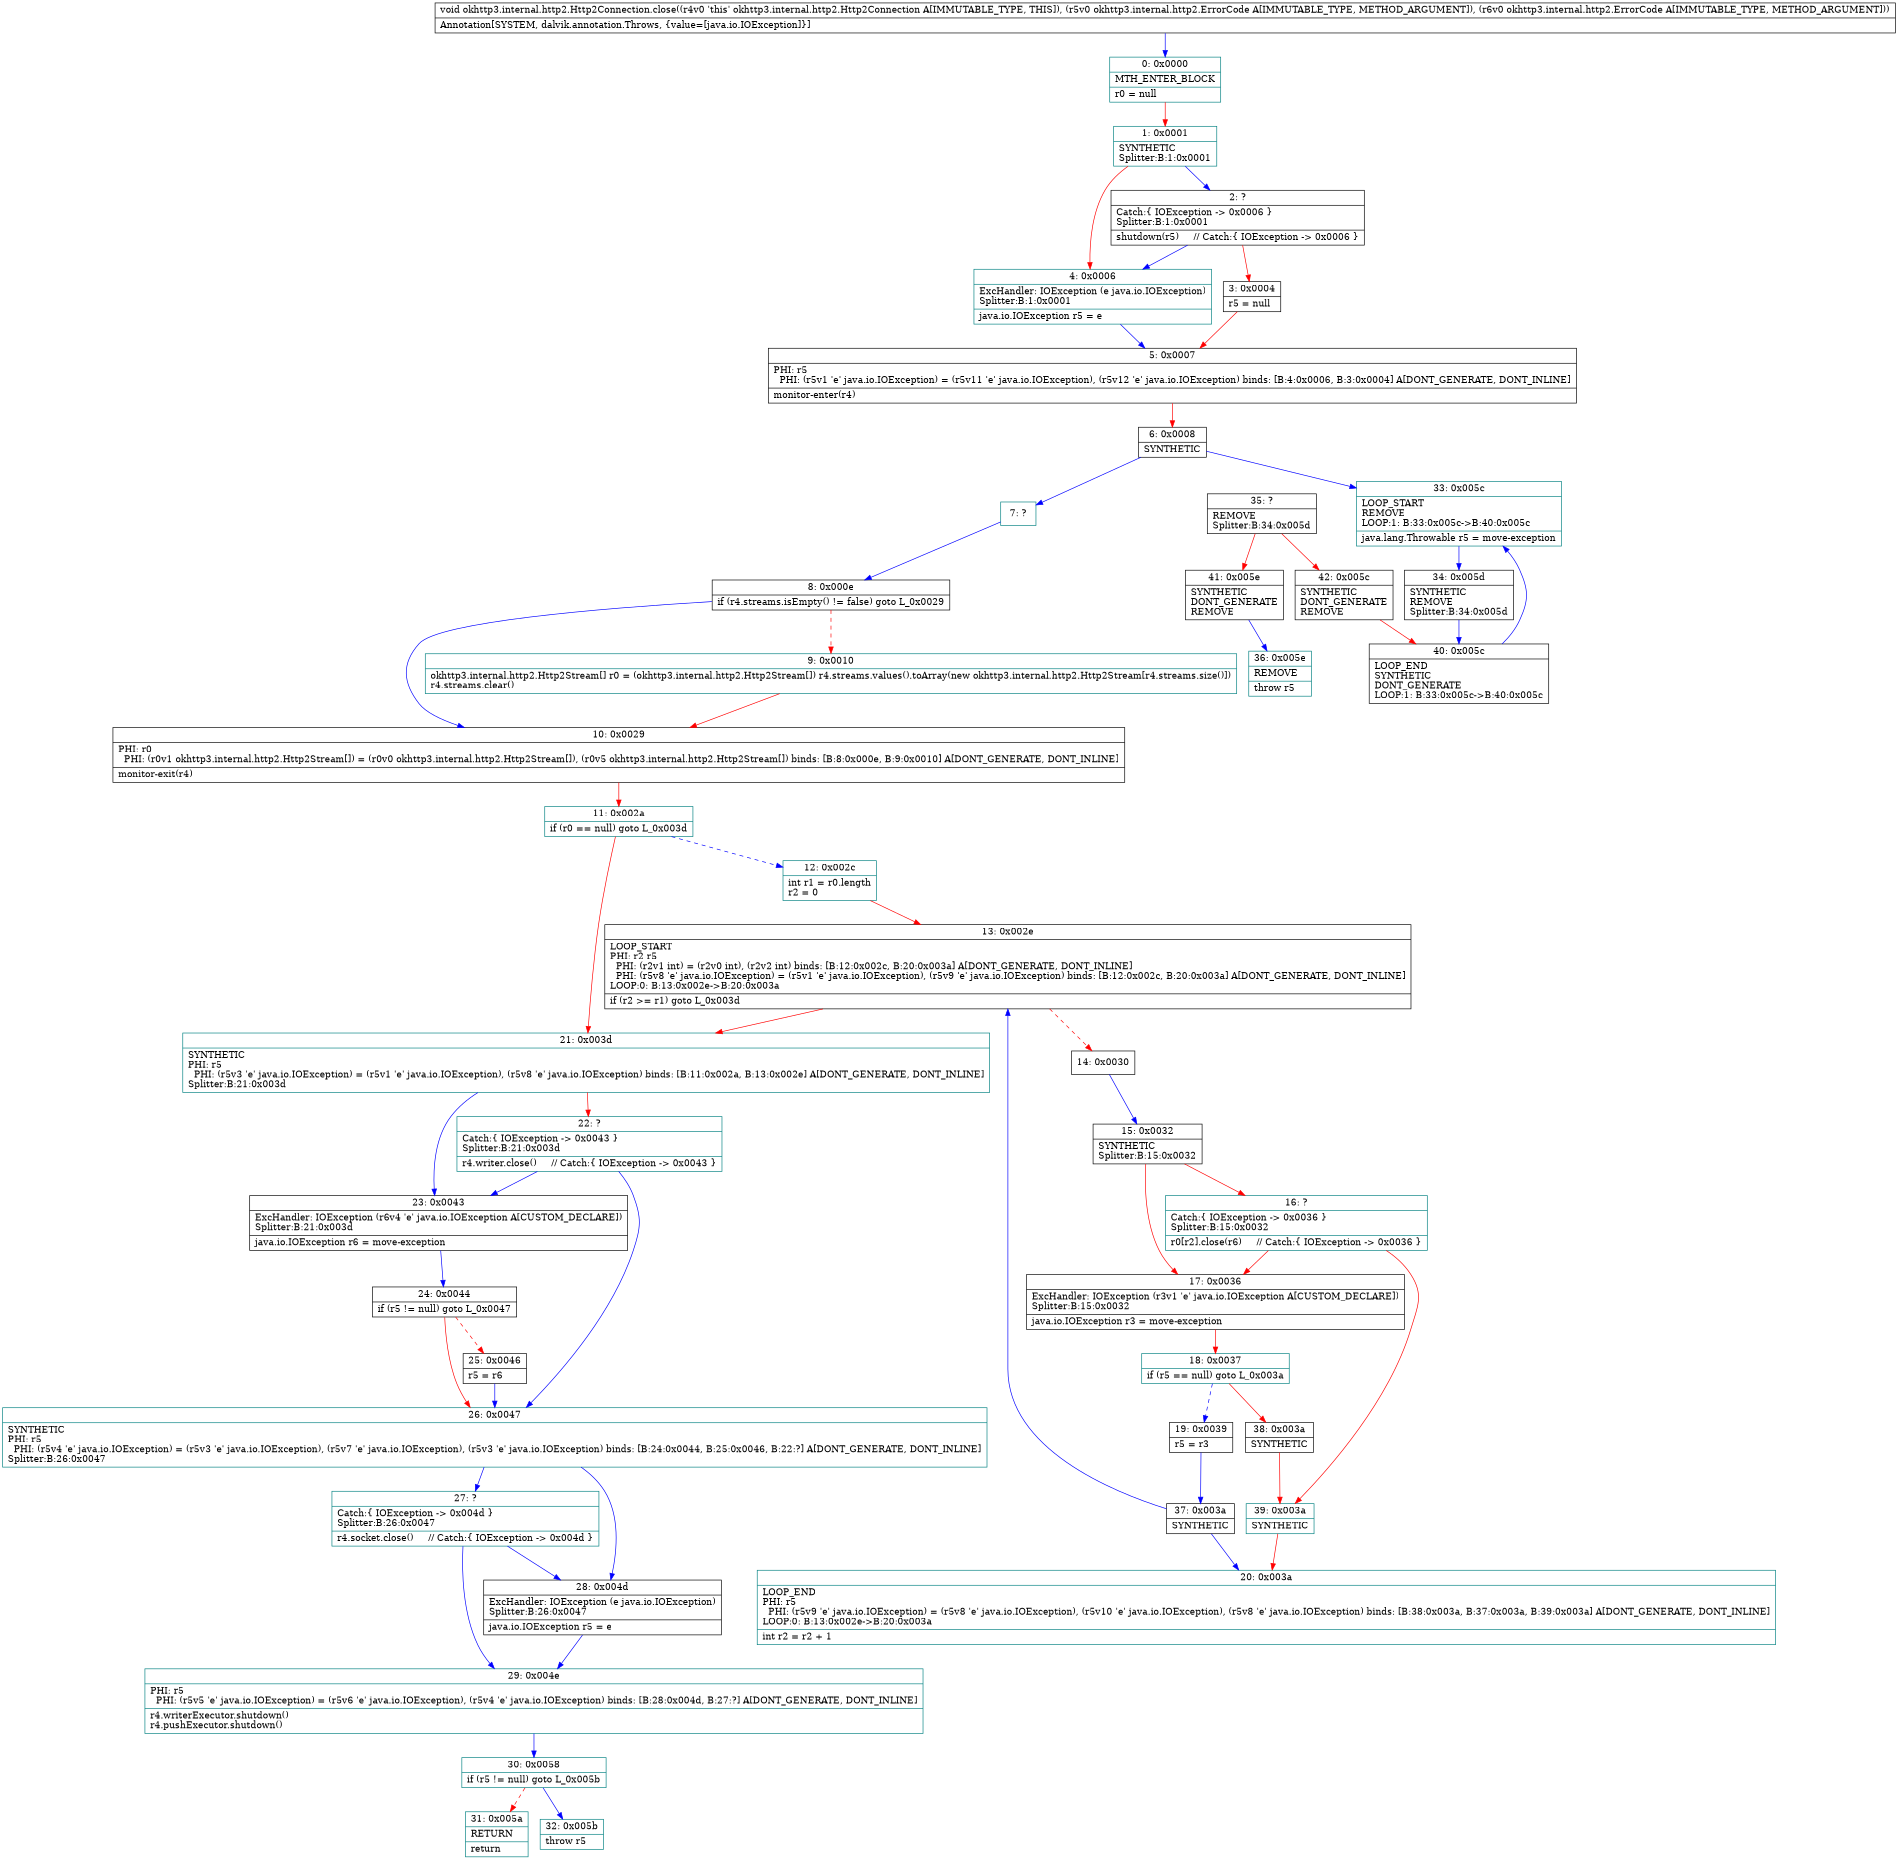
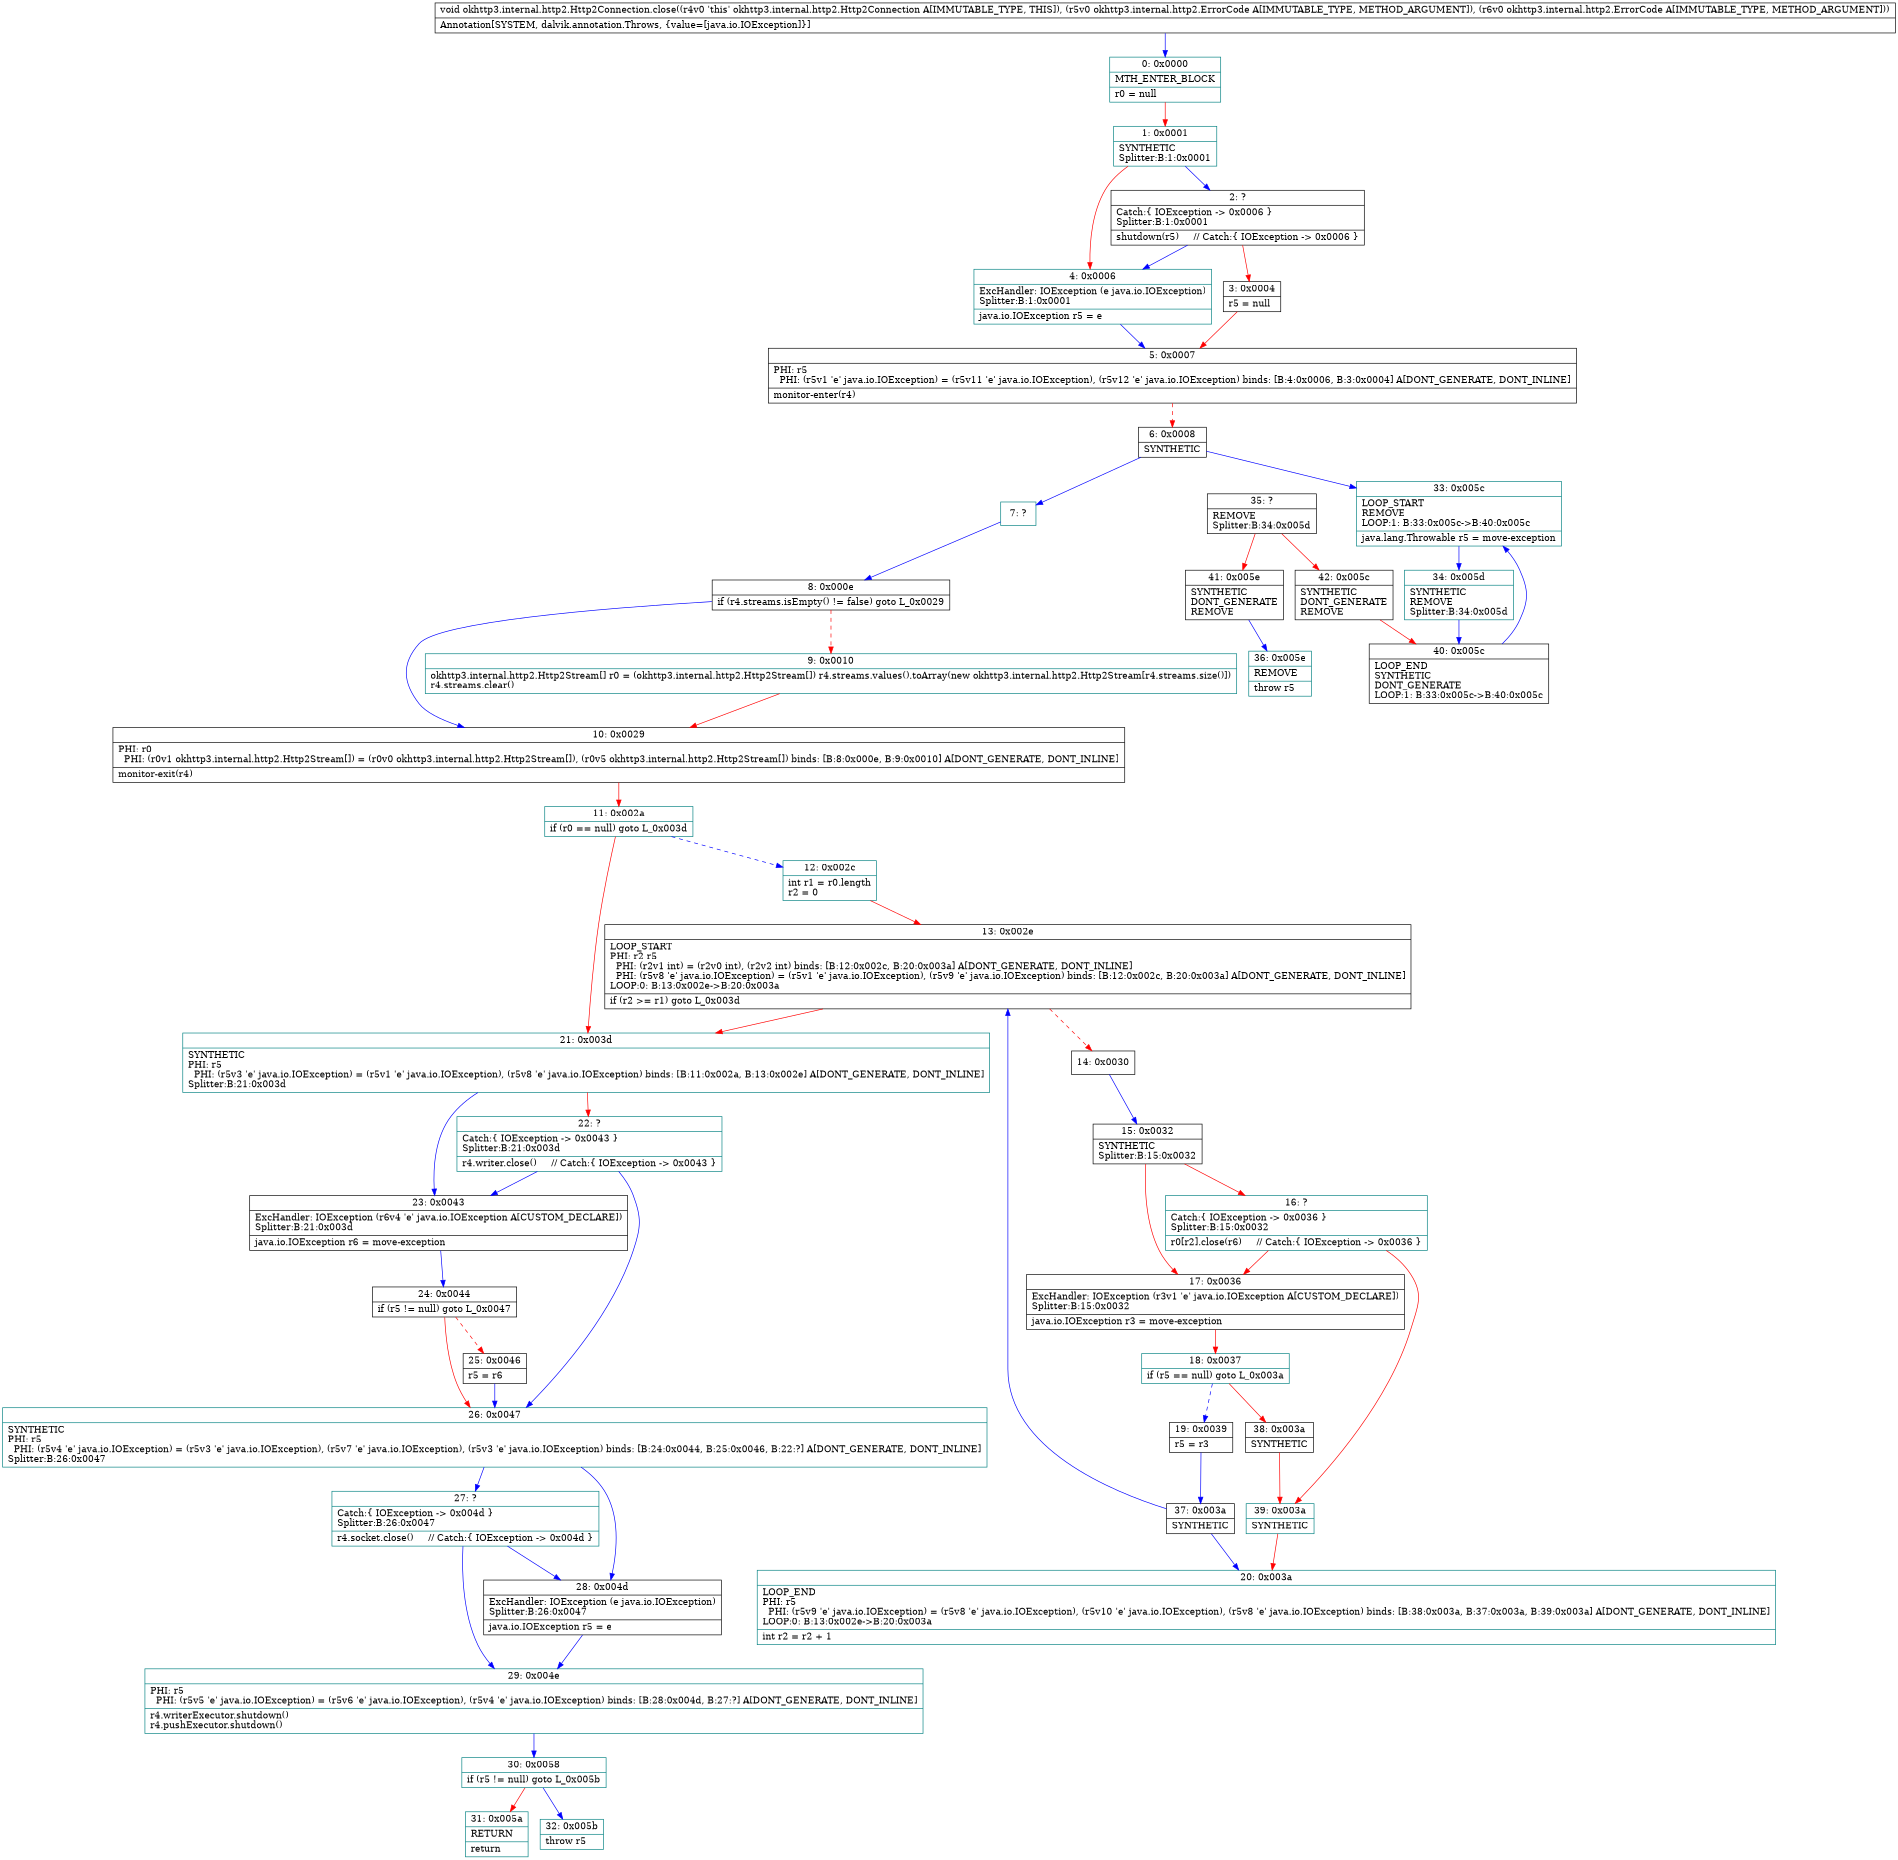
edge "5: 0x0007" -> "6: 0x0008": style solid -> dashed
node "34: 0x005d": color black -> teal
edge "30: 0x0058" -> "31: 0x005a": style dashed -> solid
